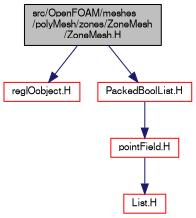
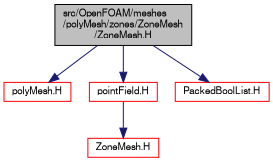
node "regIOobject.H": label "regIOobject.H" -> "polyMesh.H"
edge "PackedBoolList.H" -> "pointField.H": now "src/OpenFOAM/meshes /polyMesh/zones/ZoneMesh /ZoneMesh.H" -> "pointField.H"
node "List.H": label "List.H" -> "ZoneMesh.H"
